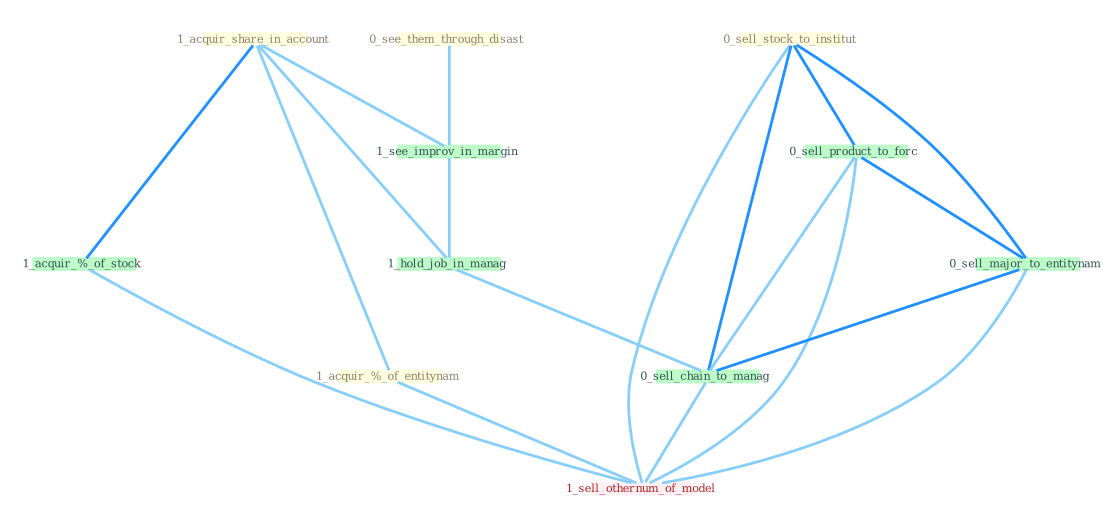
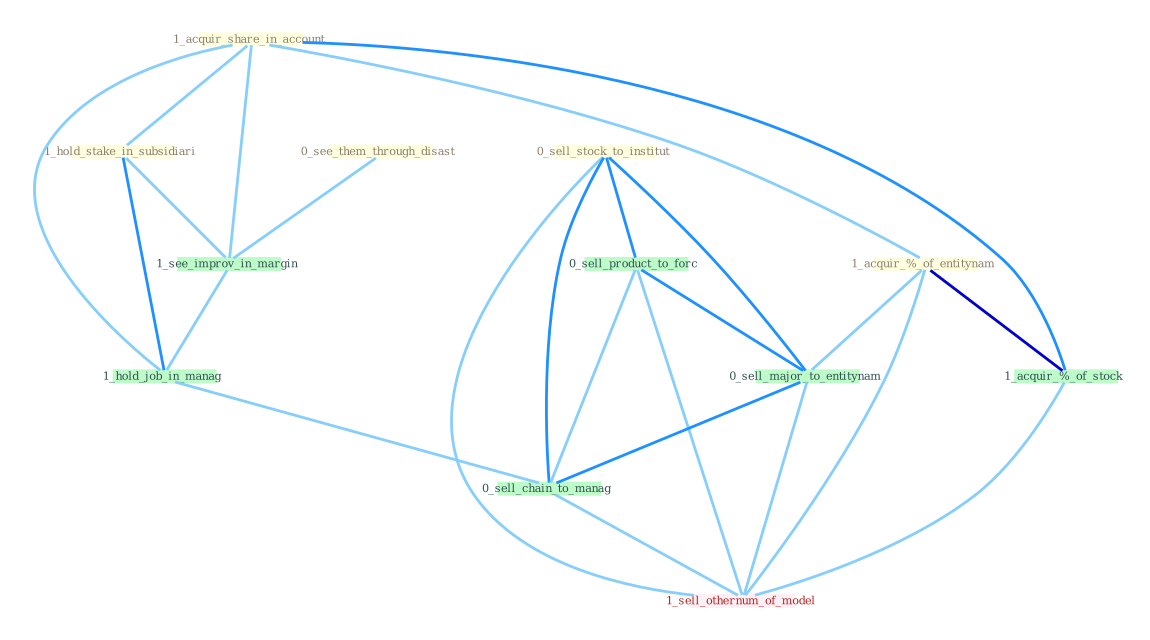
node "1_hold_stake_in_subsidiari": added
edge "1_acquir_%_of_entitynam" -- "0_sell_major_to_entitynam": added
edge "1_acquir_%_of_entitynam" -- "1_acquir_%_of_stock": added
